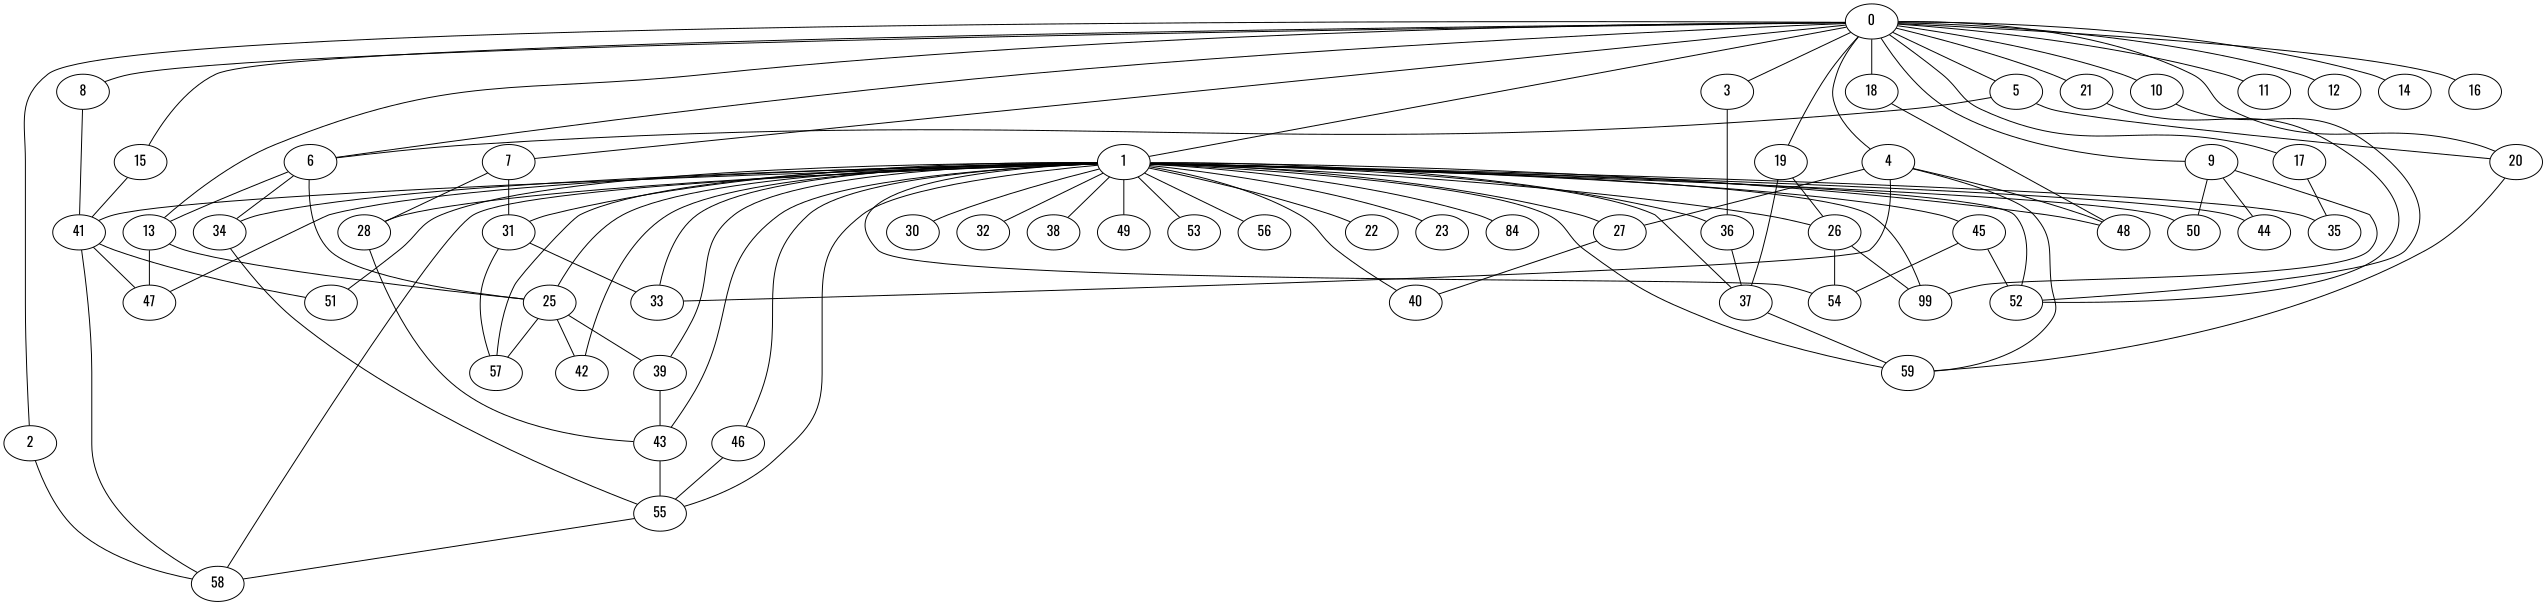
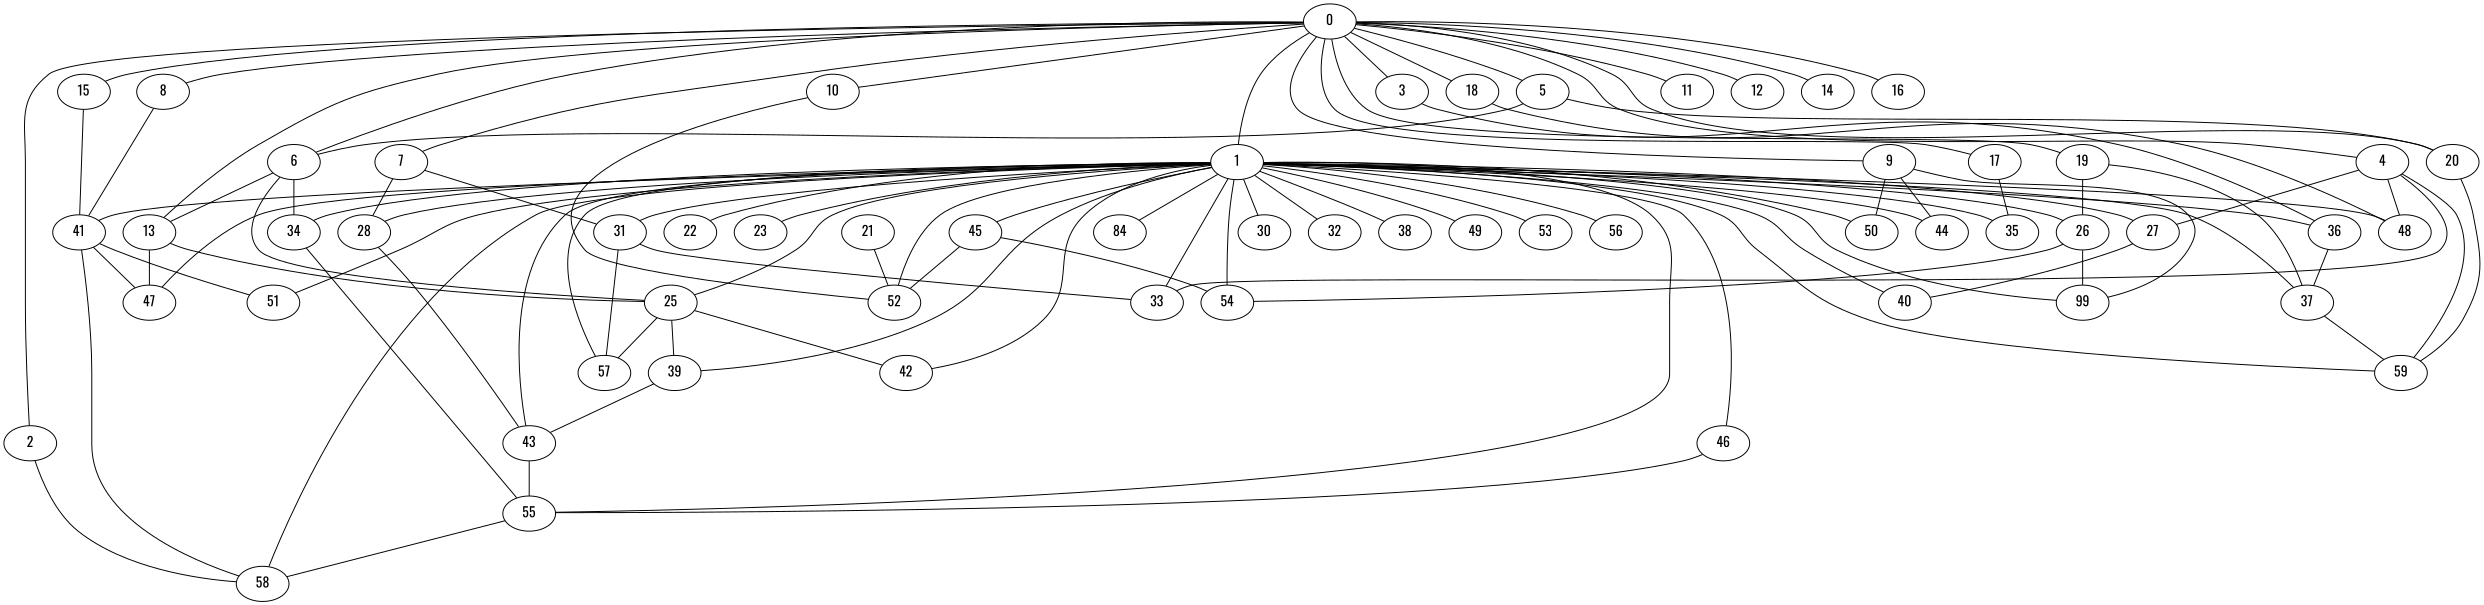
edge "0" -- "21": removed
